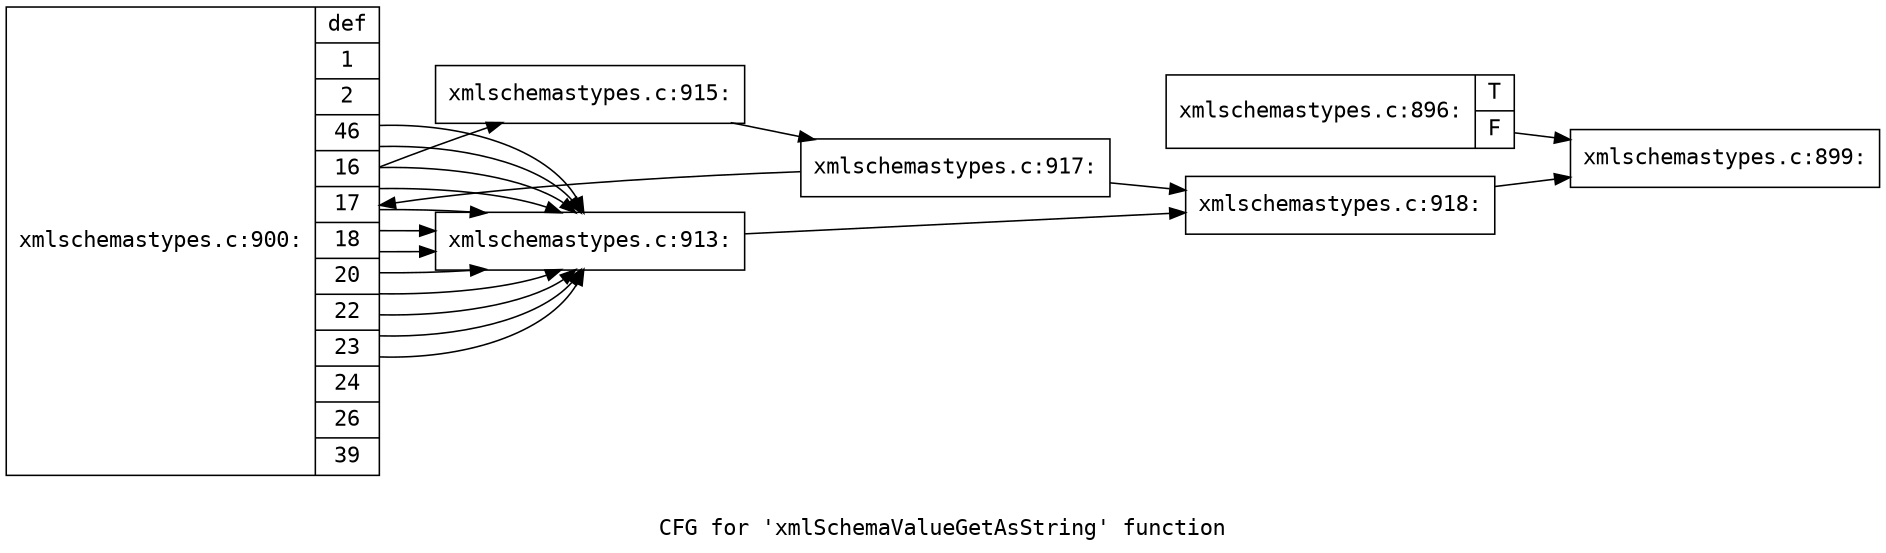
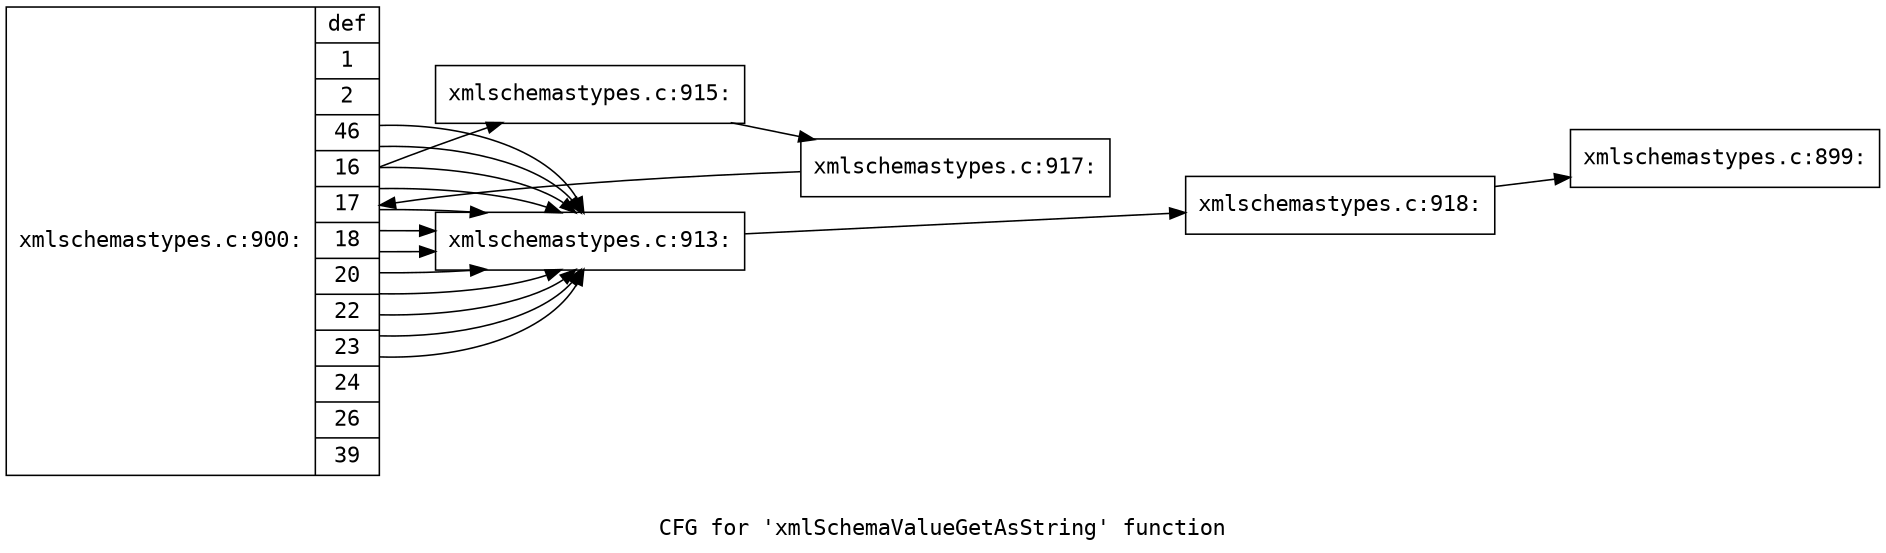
node "xmlschemastypes.c:896:": removed
edge "xmlschemastypes.c:917:" -> "xmlschemastypes.c:918:": removed
